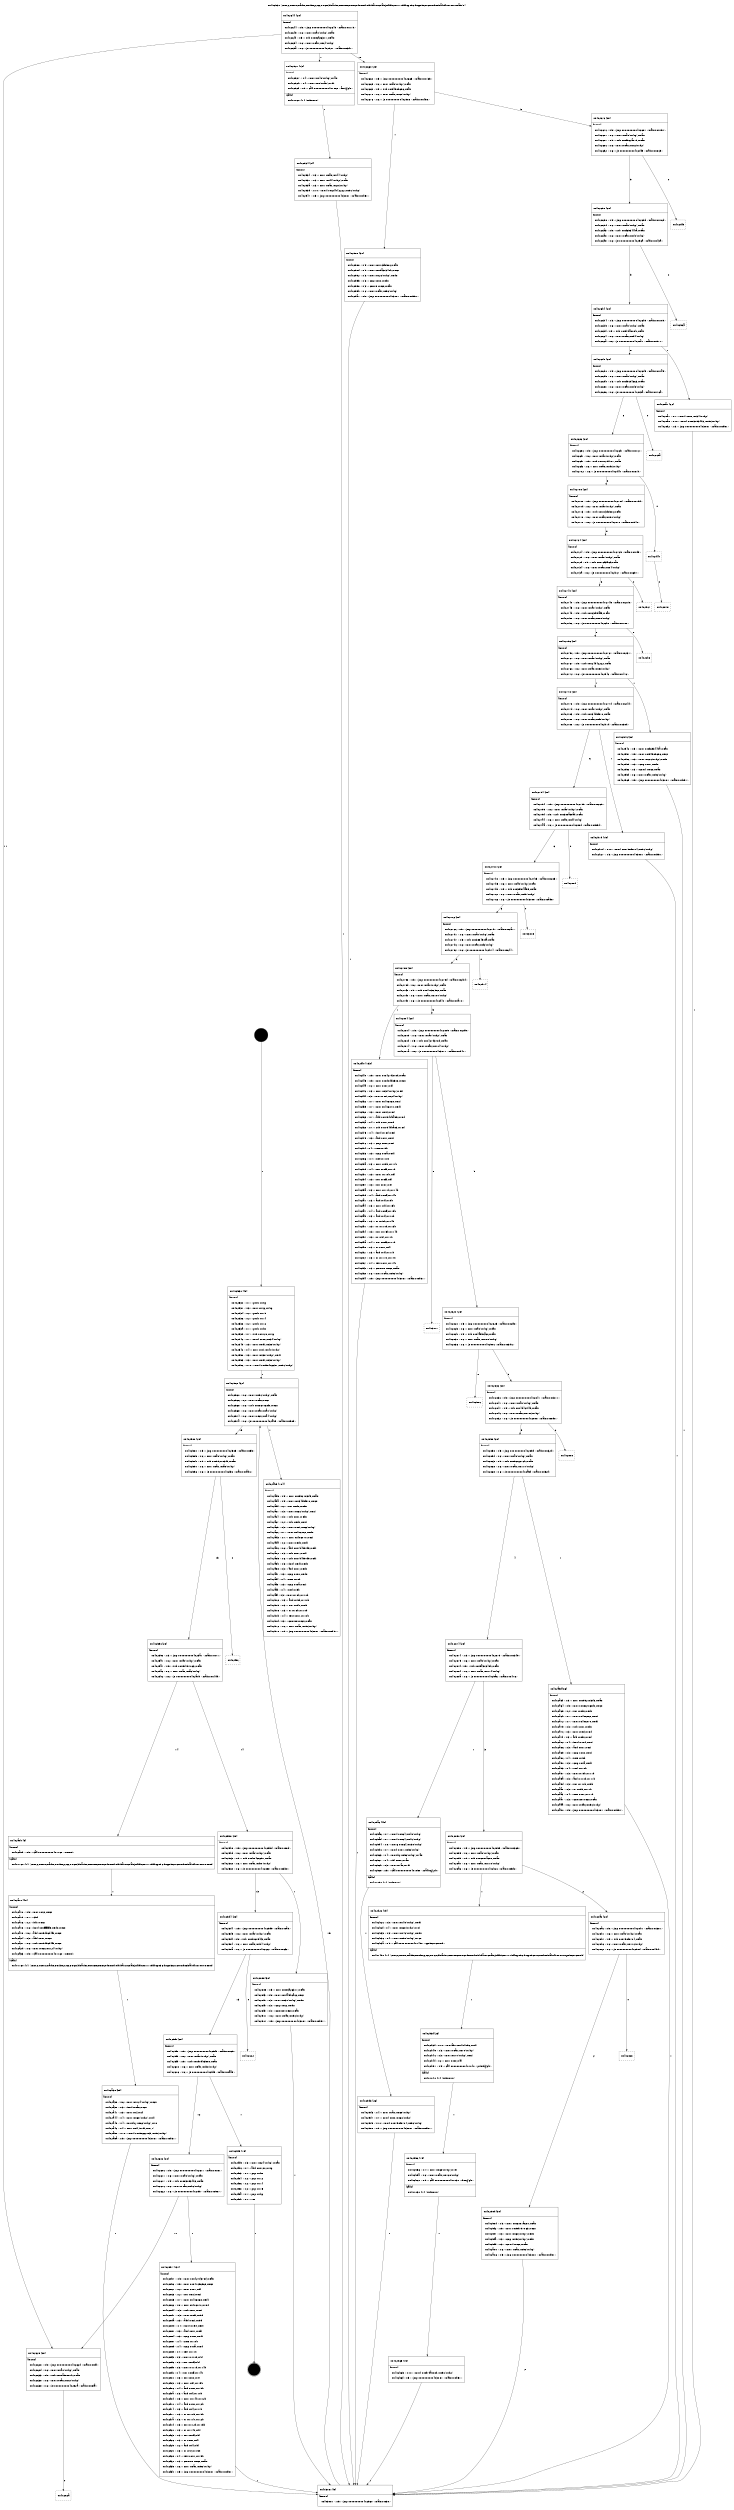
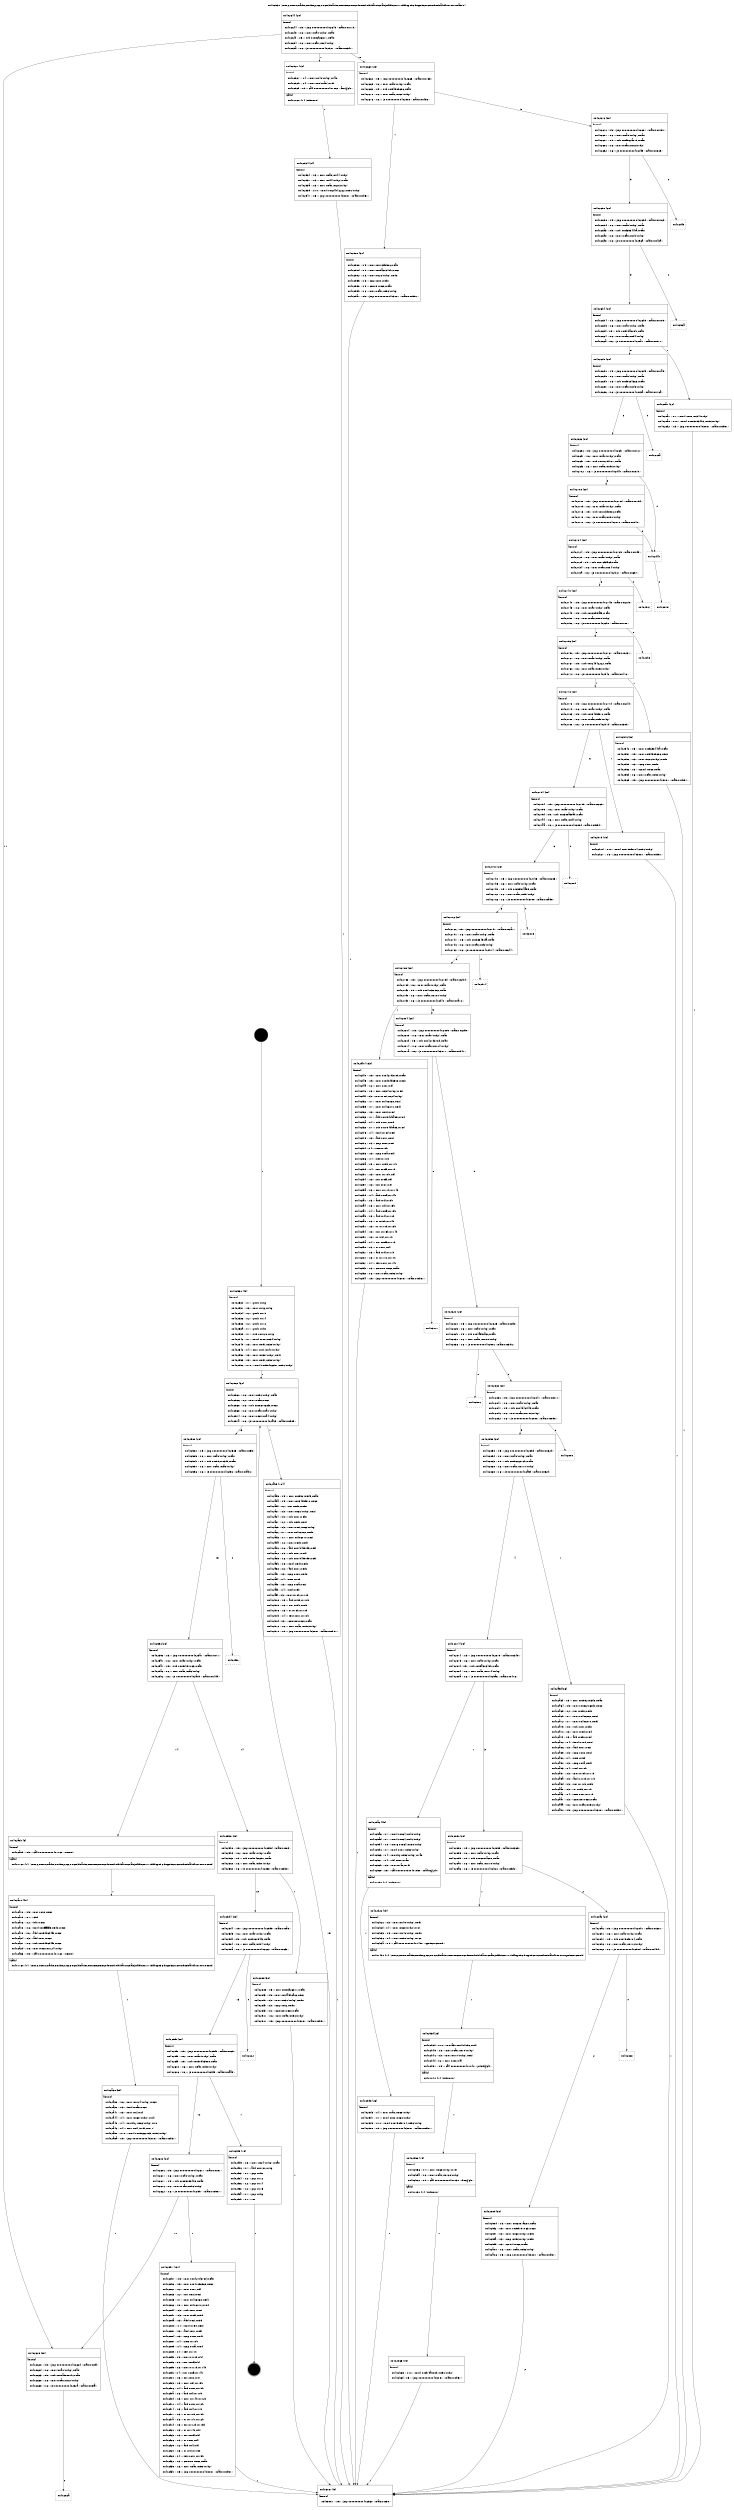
edge "0x402708 [28]" -> "0x402724 [28]": now "0x402708 [28]" -> "0x402d4b"
edge "0x402ab5 [104]" -> "0x403081 [5]": added, label "1"
